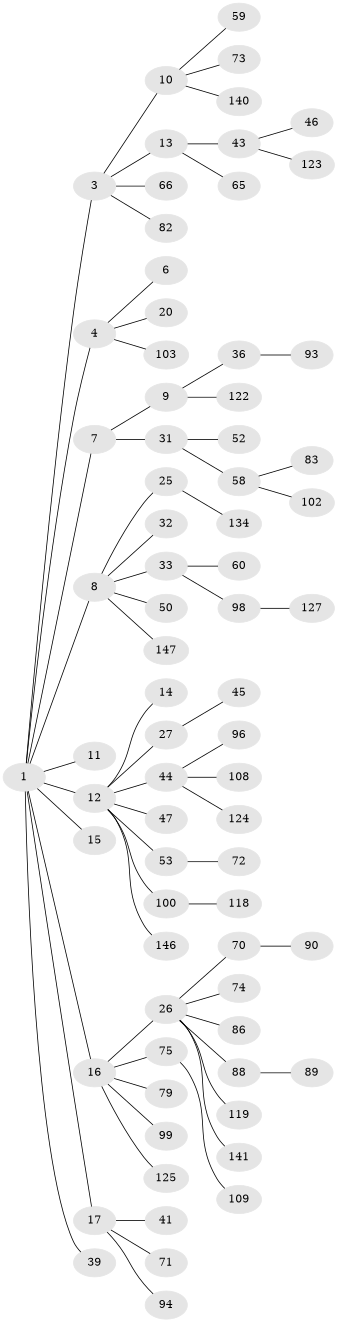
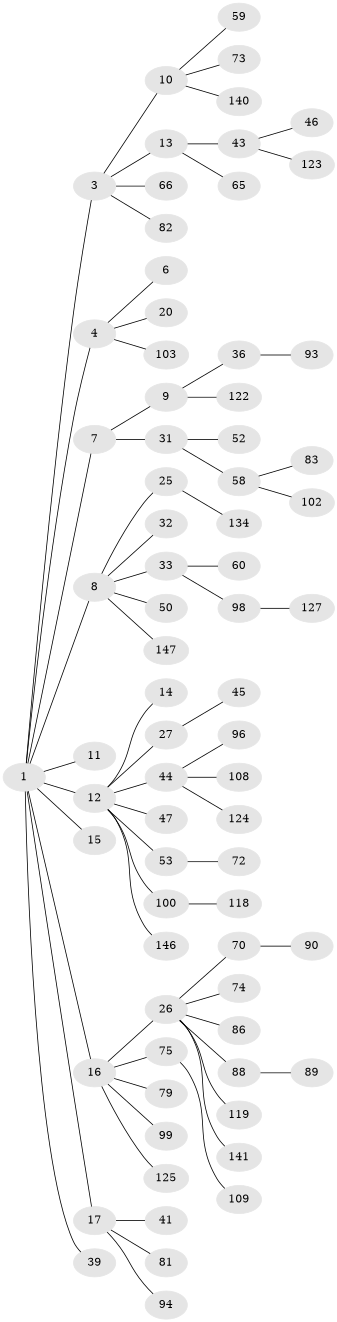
node "71": label "71" -> "81"
